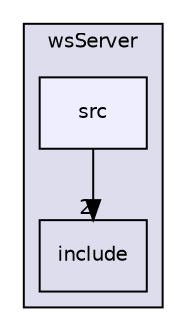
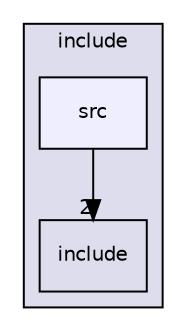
cluster "wsServer": label "wsServer" -> "include"
